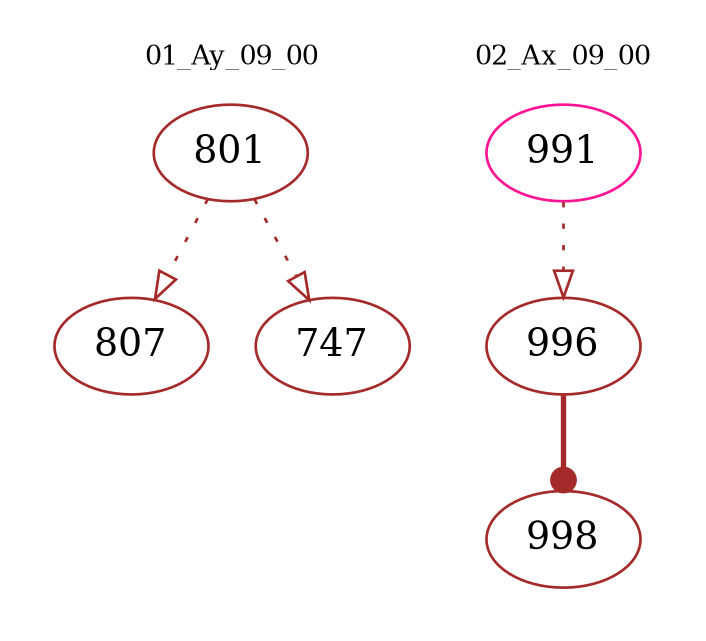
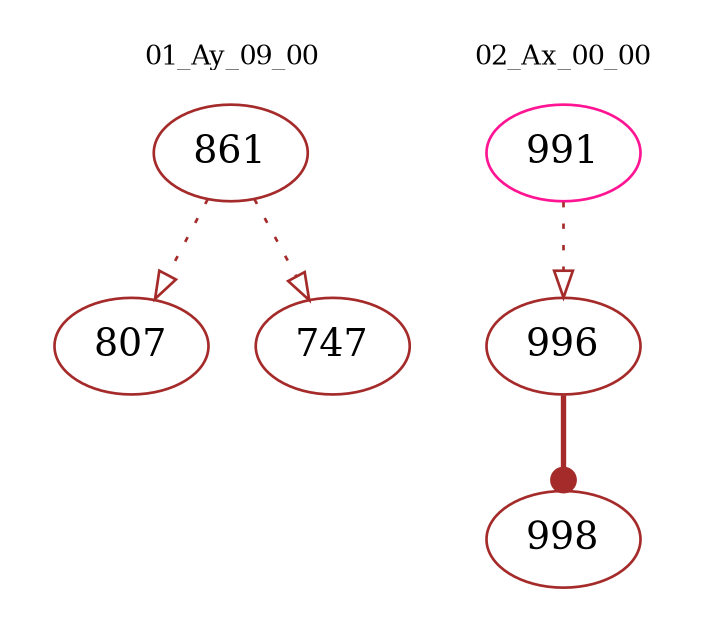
cluster "02_Ax_09_00": label "02_Ax_09_00" -> "02_Ax_00_00"
node "801": label "801" -> "861"
